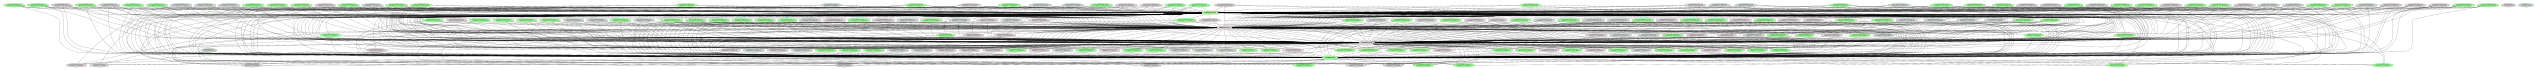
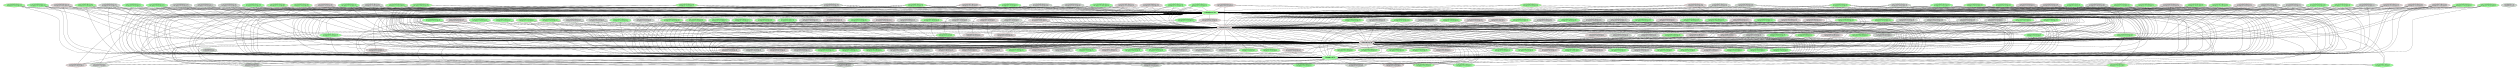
node "ASMReg('edi').7": removed
